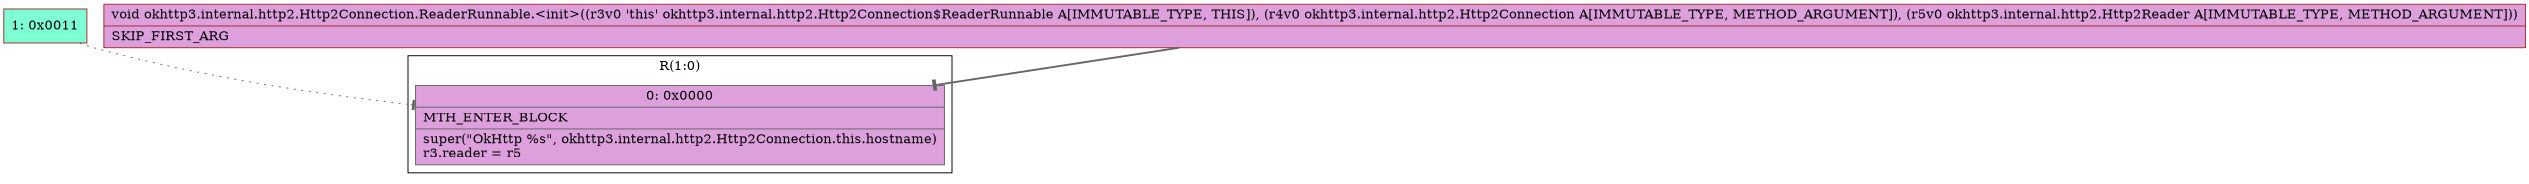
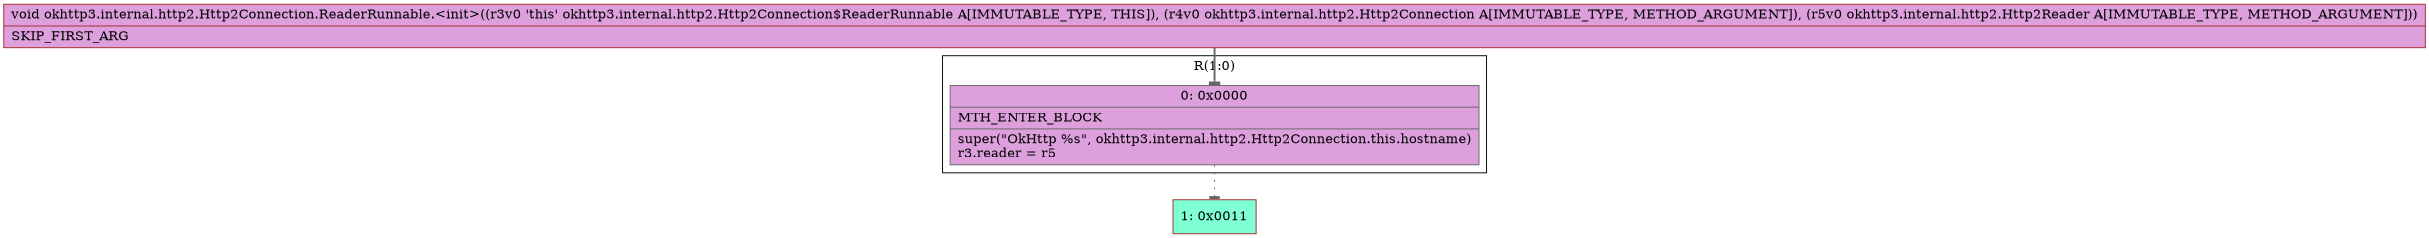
edge "1: 0x0011" -> "0: 0x0000": reversed
